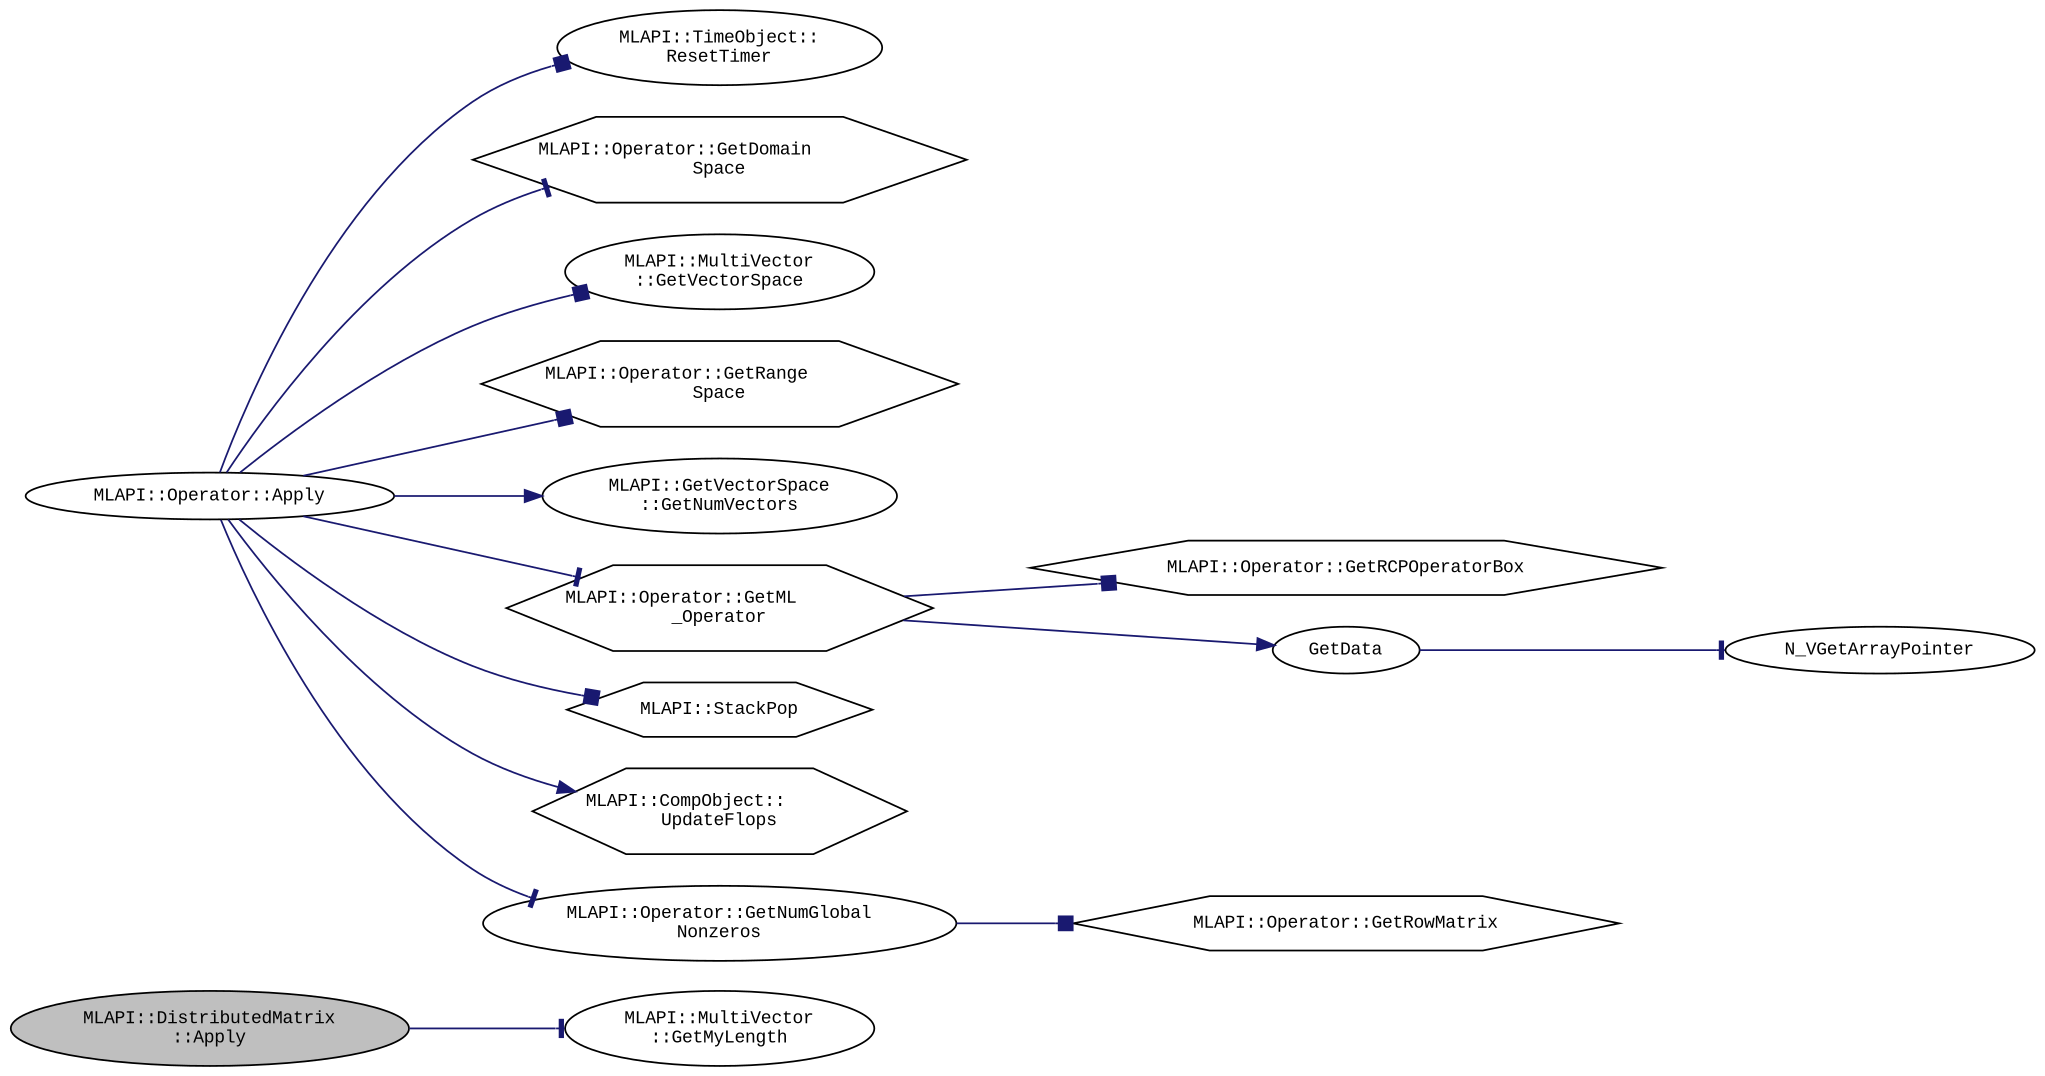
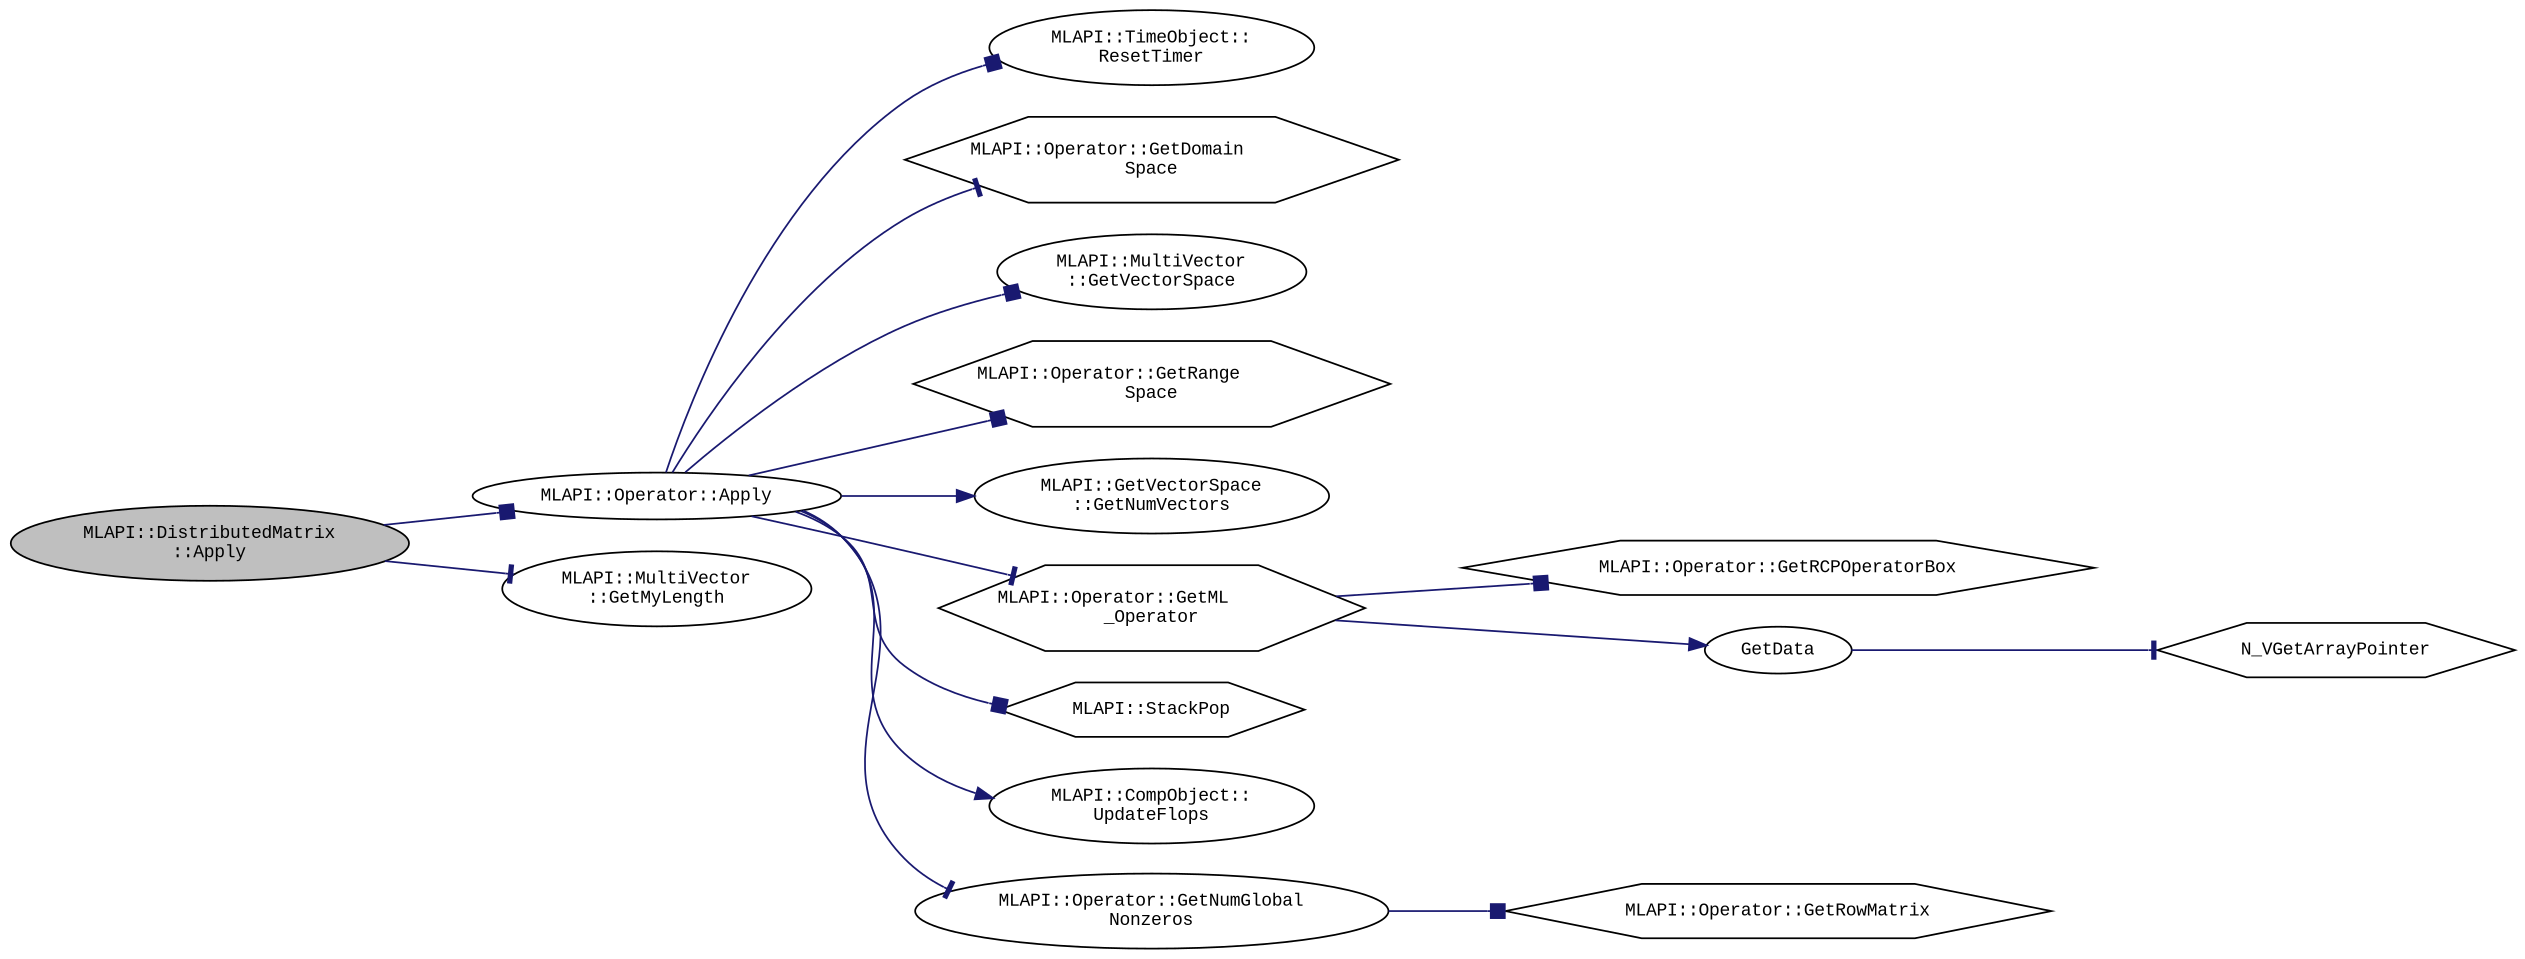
edge "MLAPI::DistributedMatrix ::Apply" -> "MLAPI::Operator::Apply": added
node "N_VGetArrayPointer": shape ellipse -> hexagon
node "MLAPI::CompObject:: UpdateFlops": shape hexagon -> ellipse
